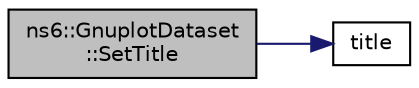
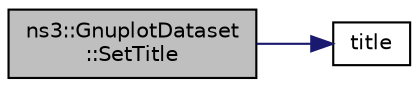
node "ns6::GnuplotDataset ::SetTitle": label "ns6::GnuplotDataset ::SetTitle" -> "ns3::GnuplotDataset ::SetTitle"
